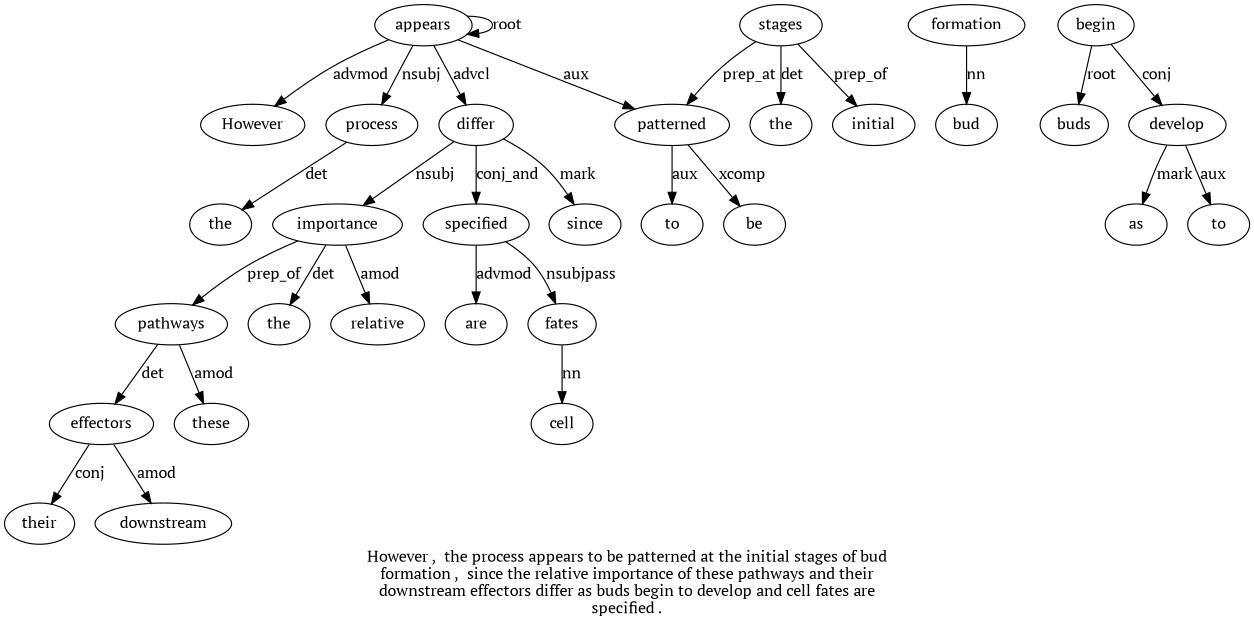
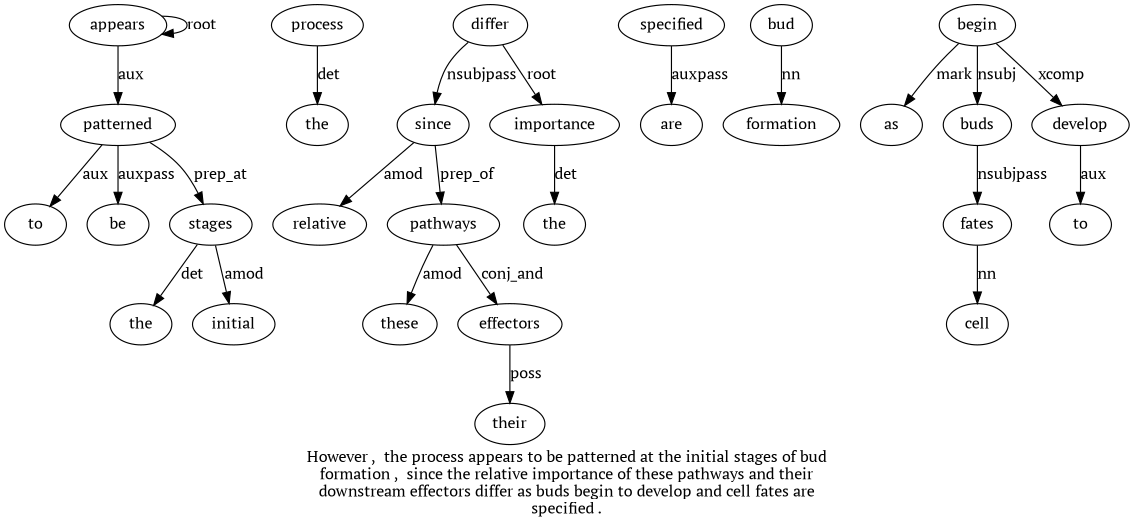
edge "stages" -> "patterned": reversed
edge "formation" -> "bud": reversed
edge "appears" -> "process": removed, label "nsubj"
edge "appears" -> "differ": removed, label "advcl"
edge "stages" -> "initial": label "prep_of" -> "amod"
edge "begin" -> "buds": label "root" -> "nsubj"
edge "begin" -> "develop": label "conj" -> "xcomp"
node "However": removed
edge "differ" -> "specified": removed, label "conj_and"
edge "develop" -> "as": now "begin" -> "as"
edge "differ" -> "importance": label "nsubj" -> "root"
edge "differ" -> "since": label "mark" -> "nsubjpass"
edge "patterned" -> "be": label "xcomp" -> "auxpass"
edge "specified" -> "fates": now "buds" -> "fates"
edge "importance" -> "pathways": now "since" -> "pathways"
edge "importance" -> "relative": now "since" -> "relative"
edge "specified" -> "are": label "advmod" -> "auxpass"
edge "pathways" -> "effectors": label "det" -> "conj_and"
edge "effectors" -> "their": label "conj" -> "poss"
node "downstream": removed
